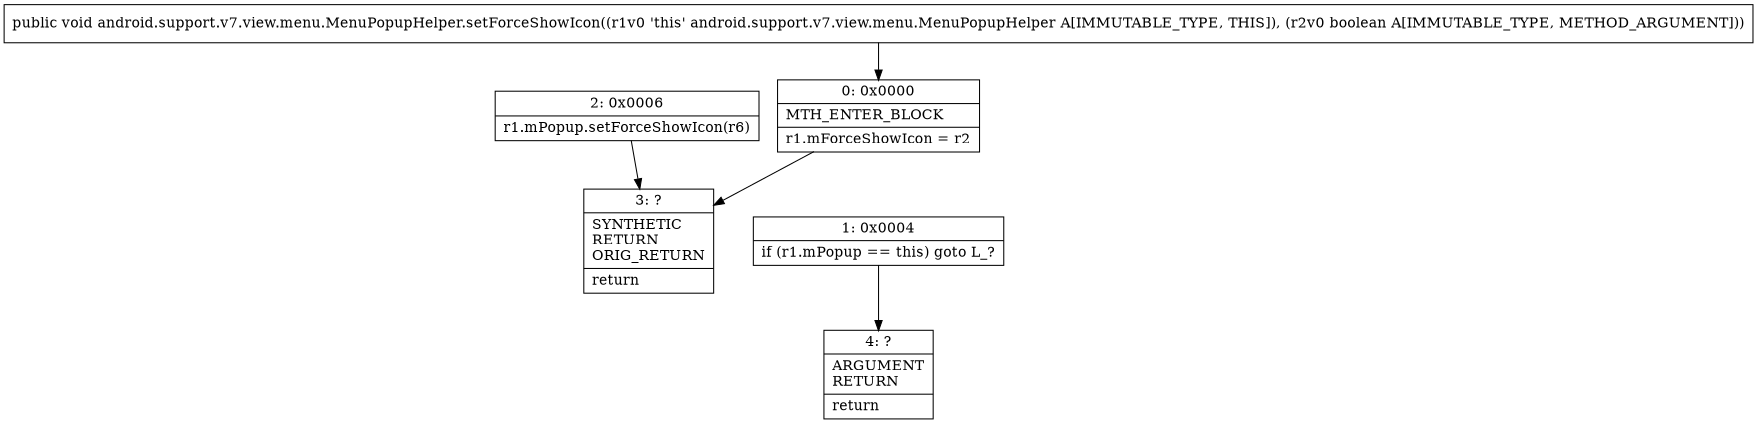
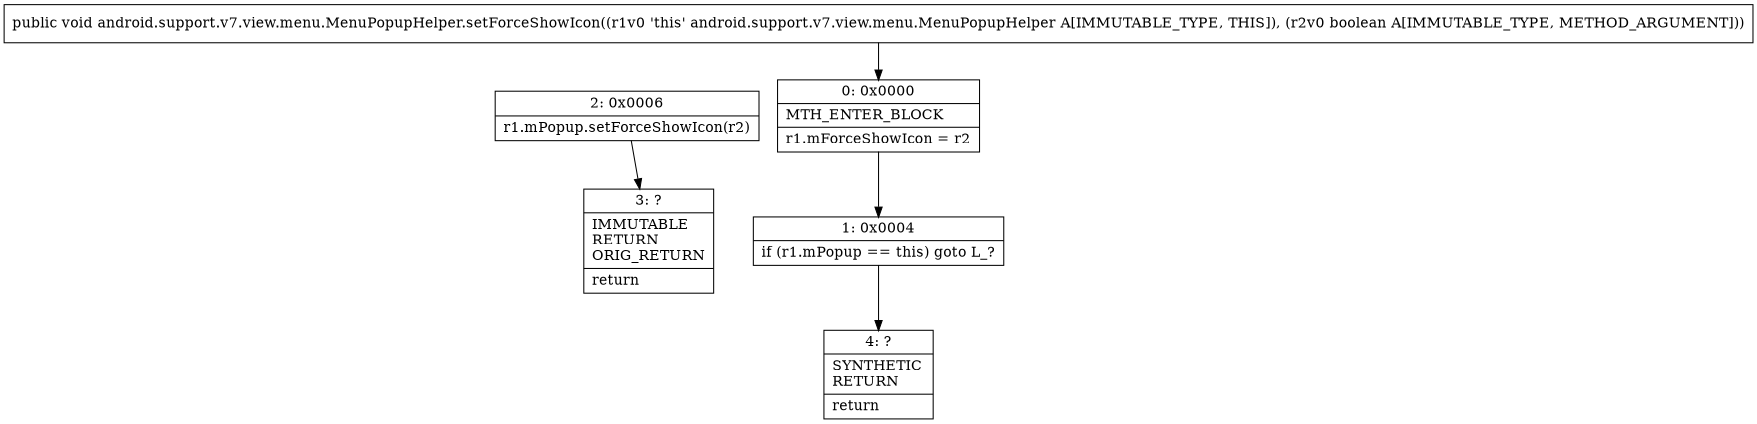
node "2: 0x0006": text "r1.mPopup.setForceShowIcon(r6)" -> "r1.mPopup.setForceShowIcon(r2)"
edge "0: 0x0000" -> "3: ?": now "0: 0x0000" -> "1: 0x0004"
node "3: ?": text "SYNTHETIC" -> "IMMUTABLE"
node "4: ?": text "ARGUMENT" -> "SYNTHETIC"
